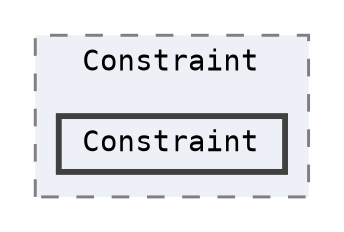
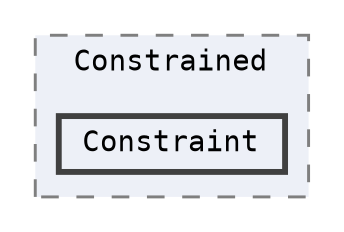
cluster "Constraint": label "Constraint" -> "Constrained"
